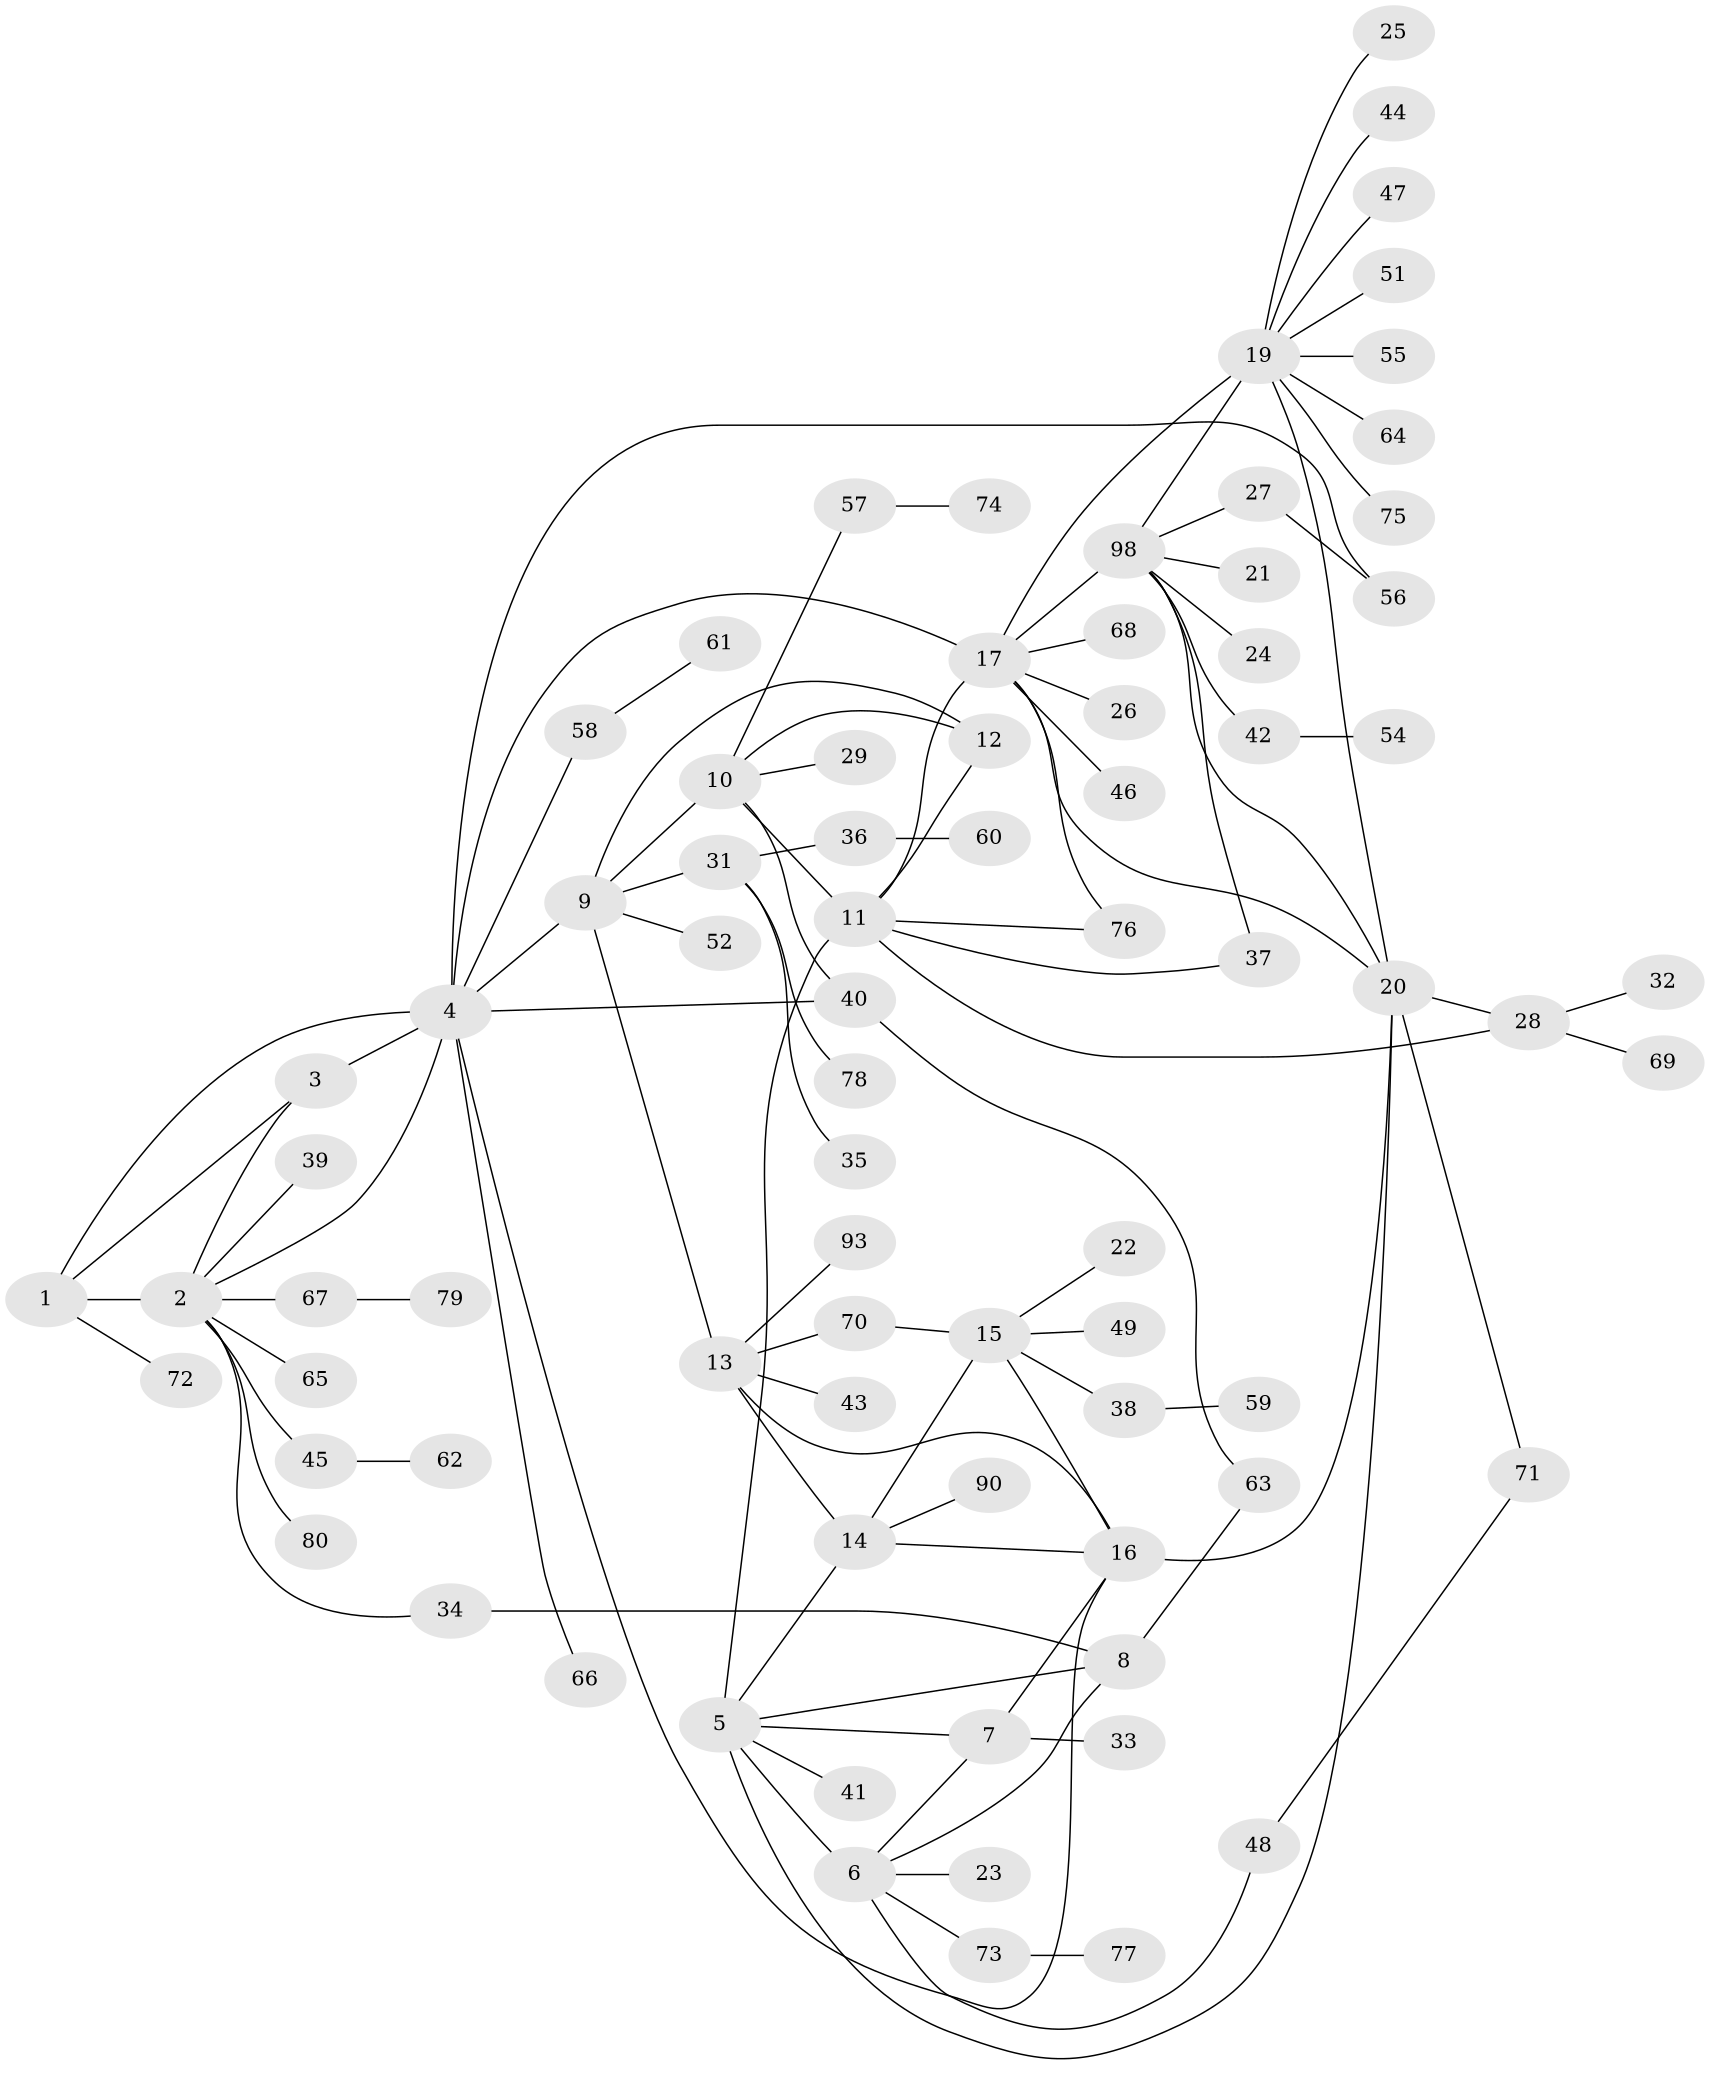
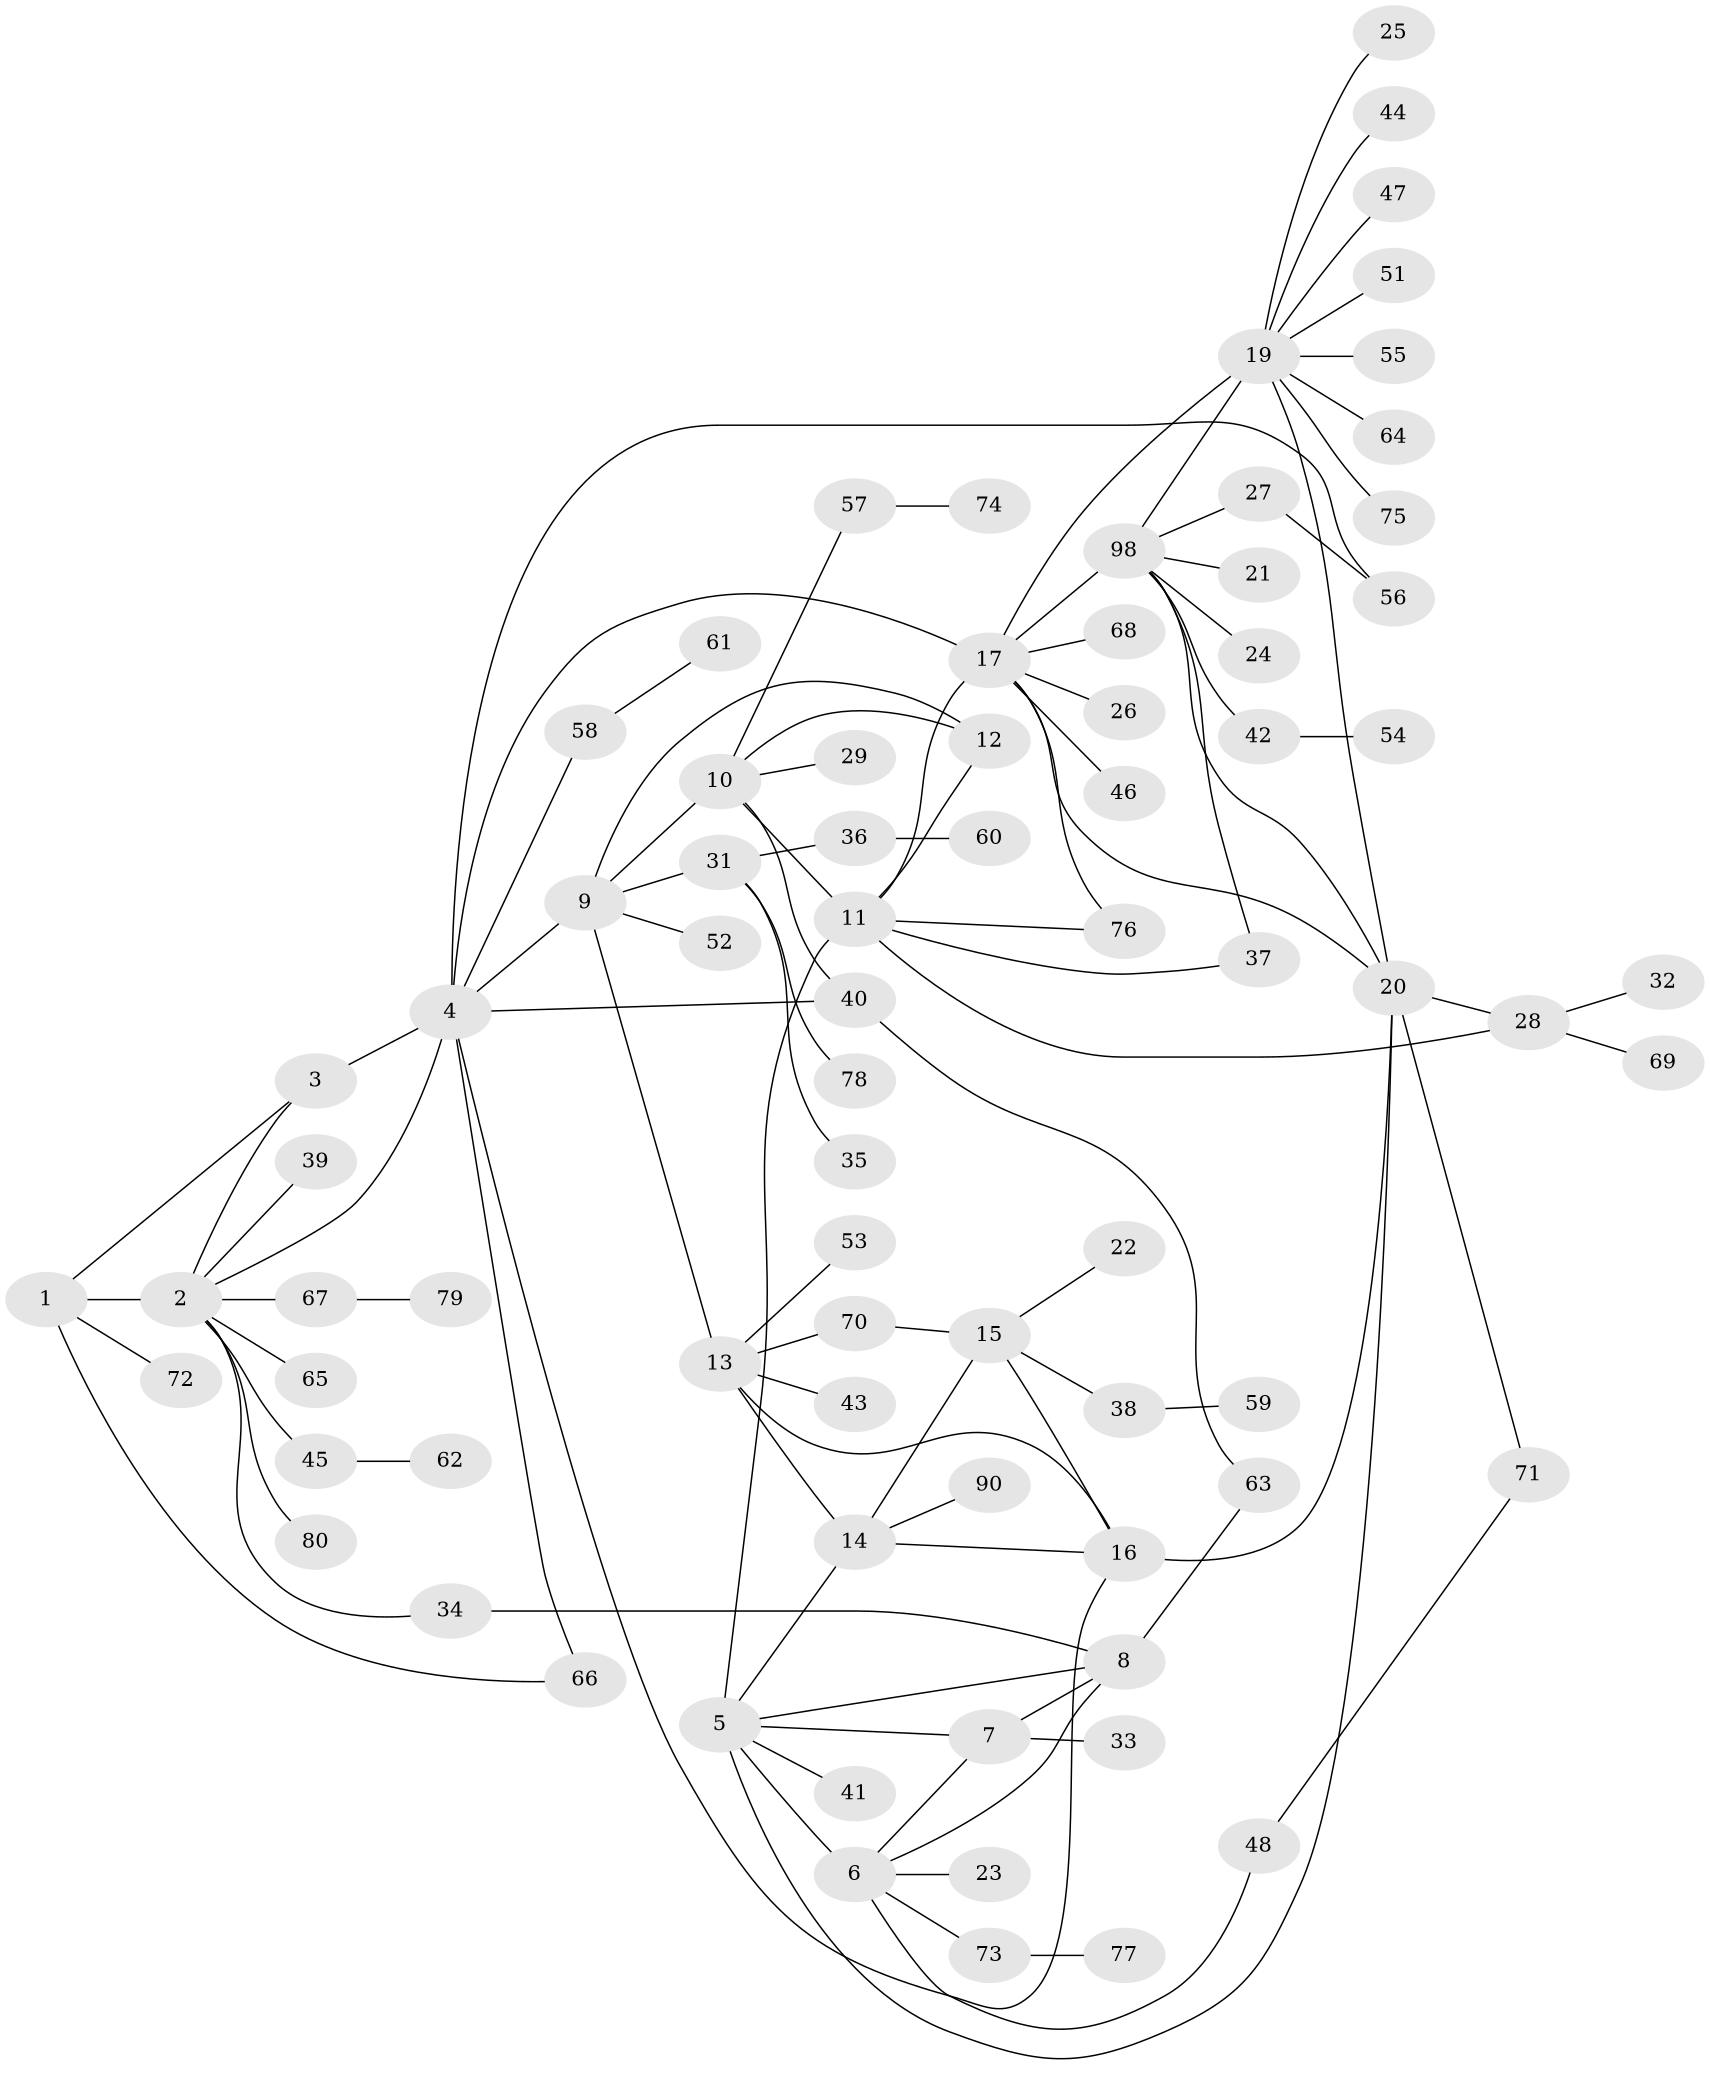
edge "4" -- "1": now "66" -- "1"
node "93": label "93" -> "53"
node "49": removed
edge "16" -- "7": now "8" -- "7"
